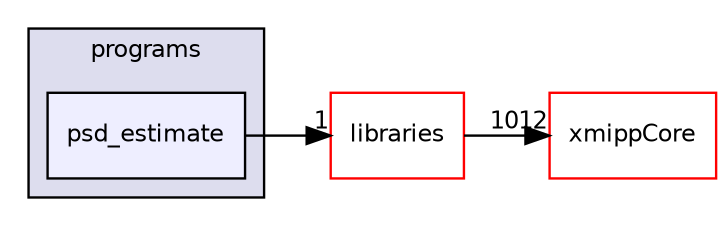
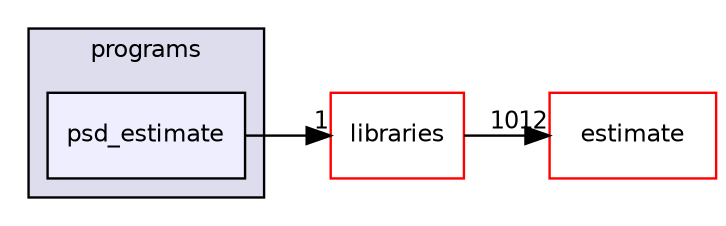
node "xmippCore": label "xmippCore" -> "estimate"
